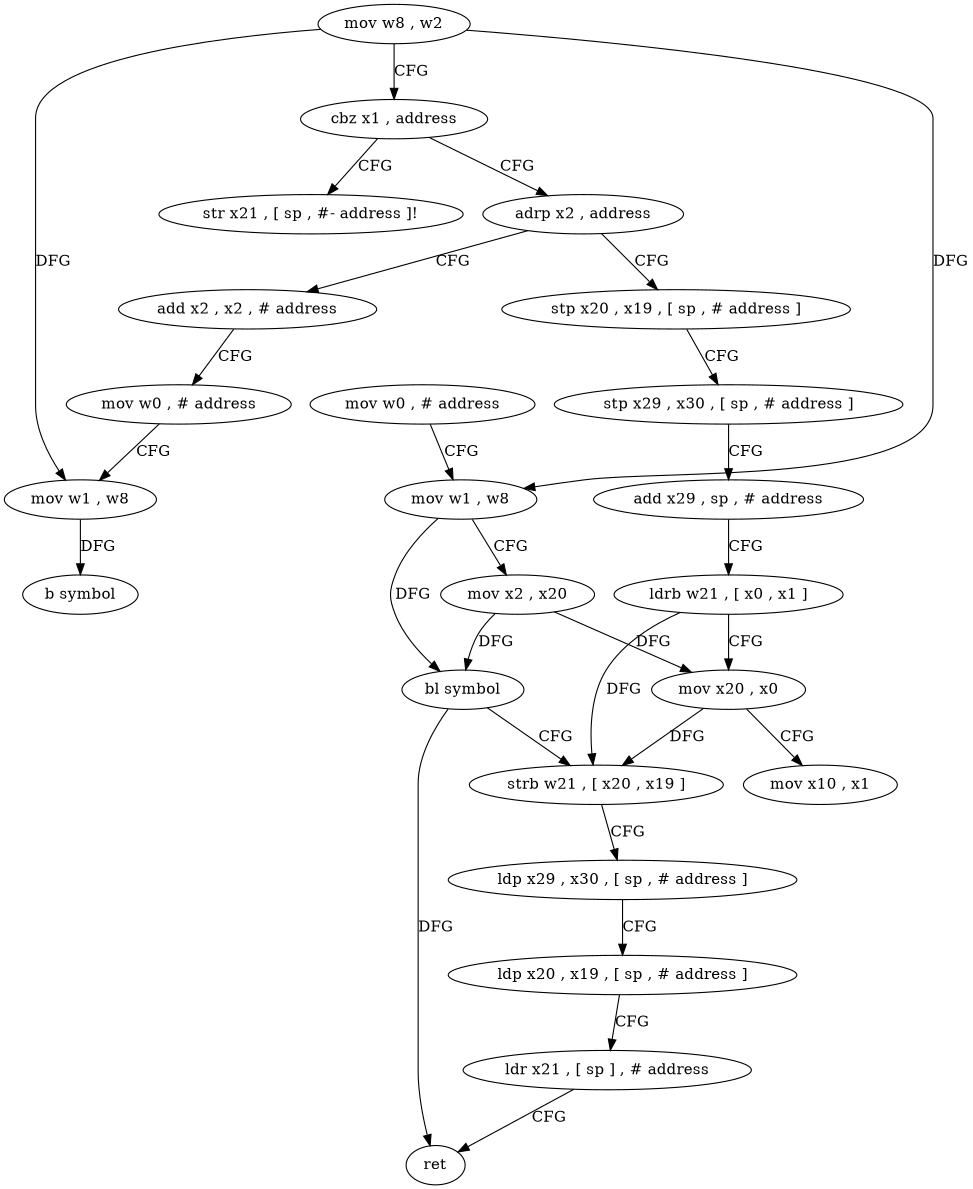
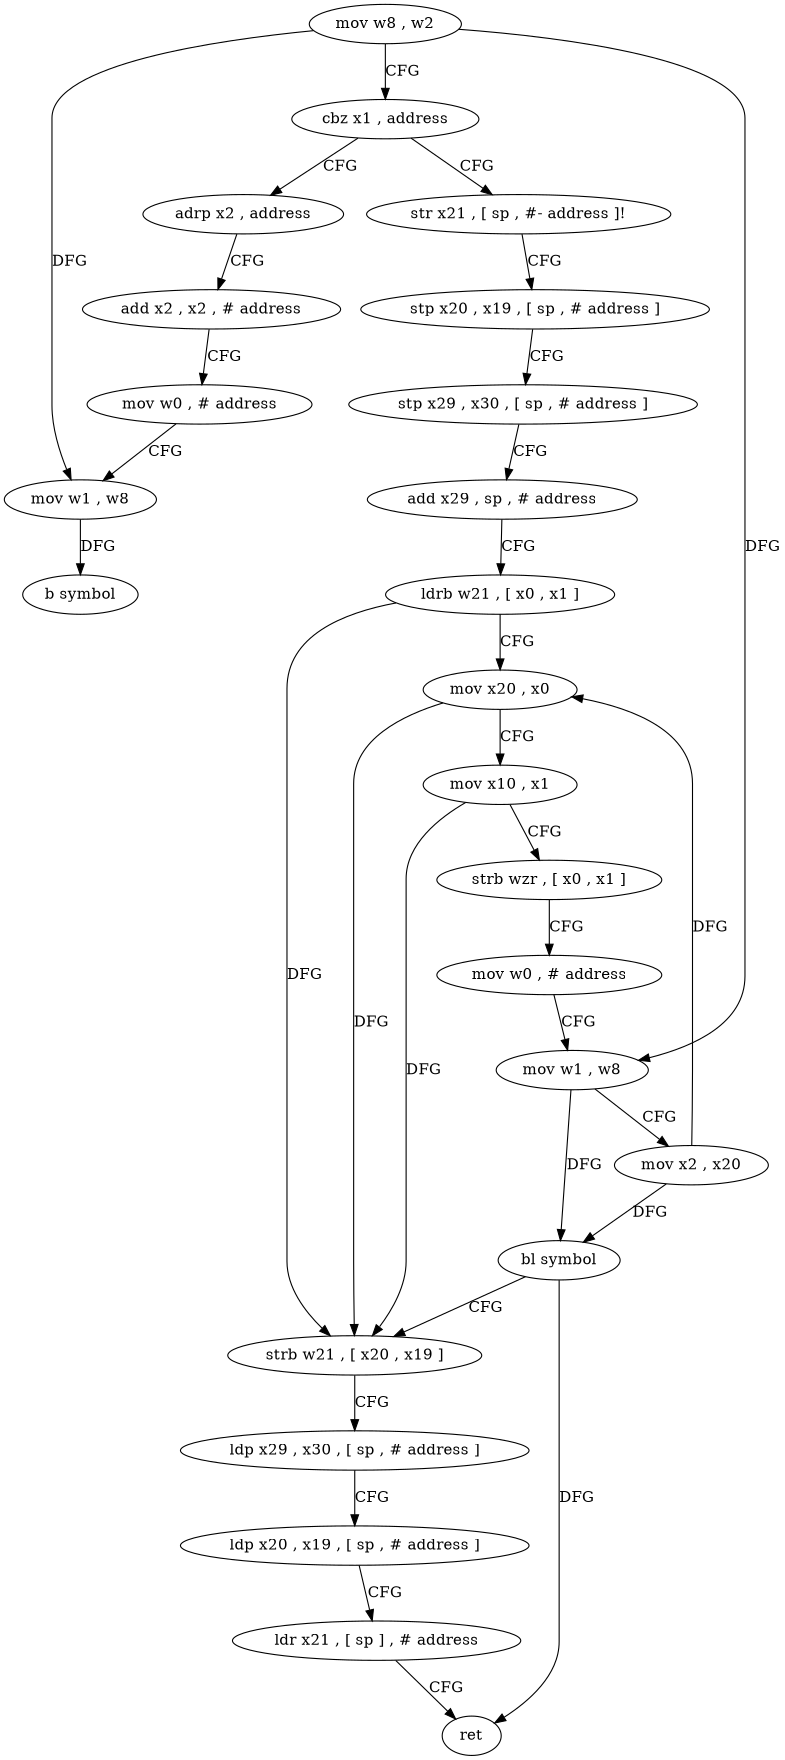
edge "adrp x2 , address" -> "stp x20 , x19 , [ sp , # address ]": now "str x21 , [ sp , #- address ]!" -> "stp x20 , x19 , [ sp , # address ]"
node "strb wzr , [ x0 , x1 ]": added
edge "mov x10 , x1" -> "strb w21 , [ x20 , x19 ]": added, label "DFG"
